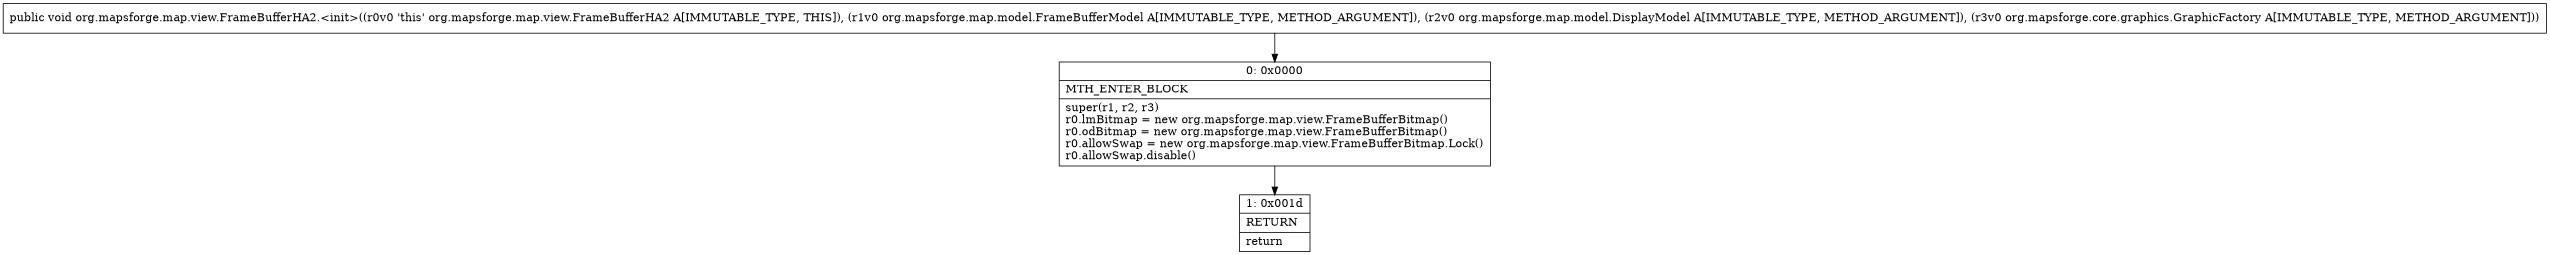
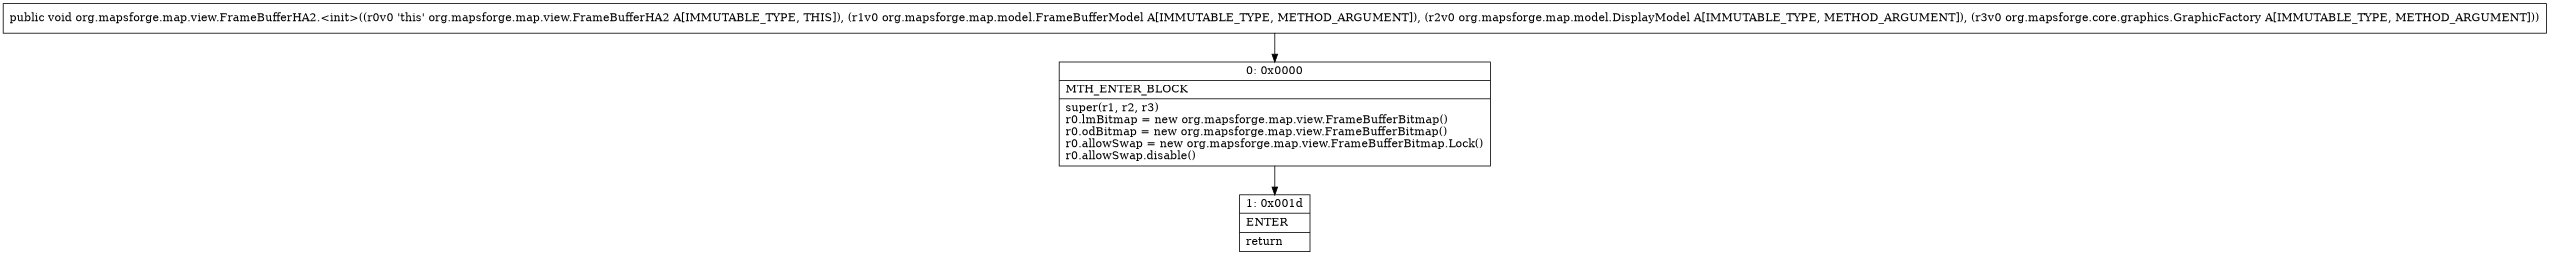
node "1: 0x001d": text "RETURN" -> "ENTER"
